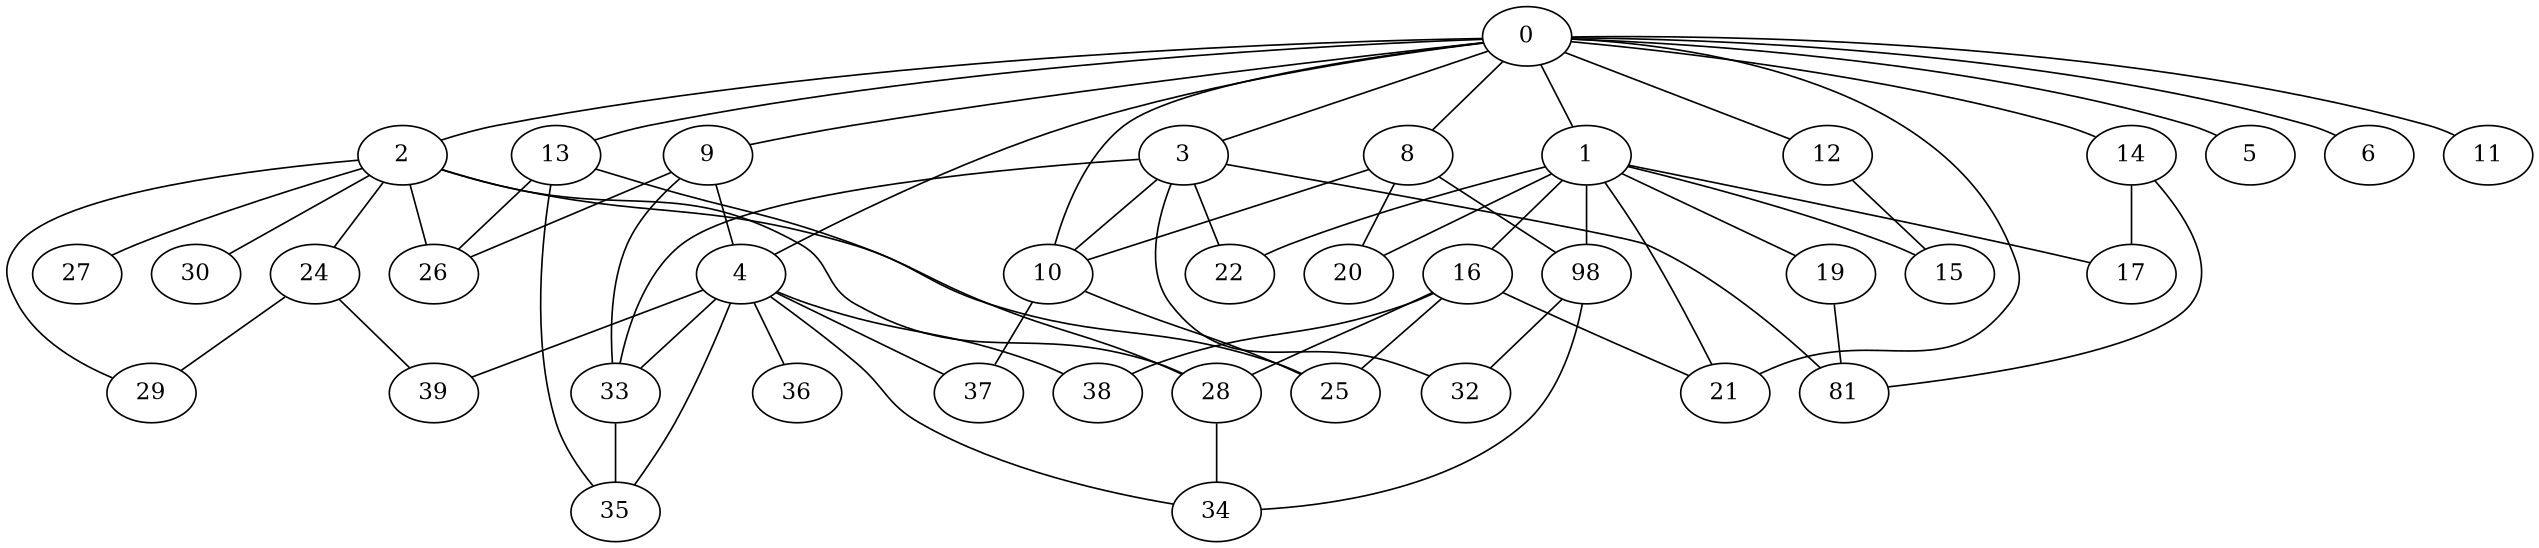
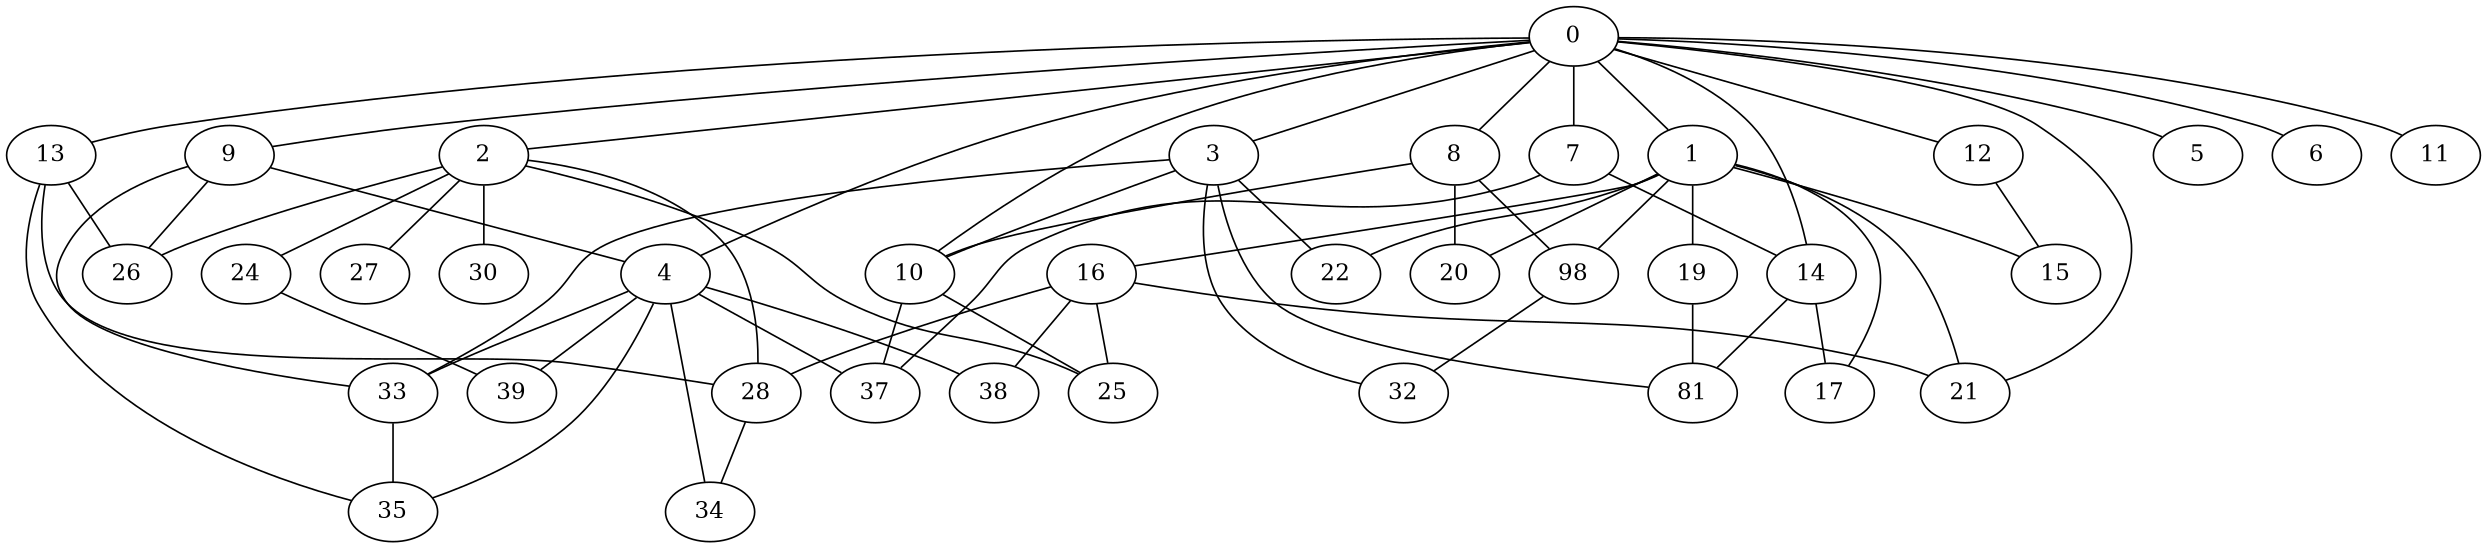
node "7": added
node "29": removed
node "36": removed
edge "98" -- "34": removed
